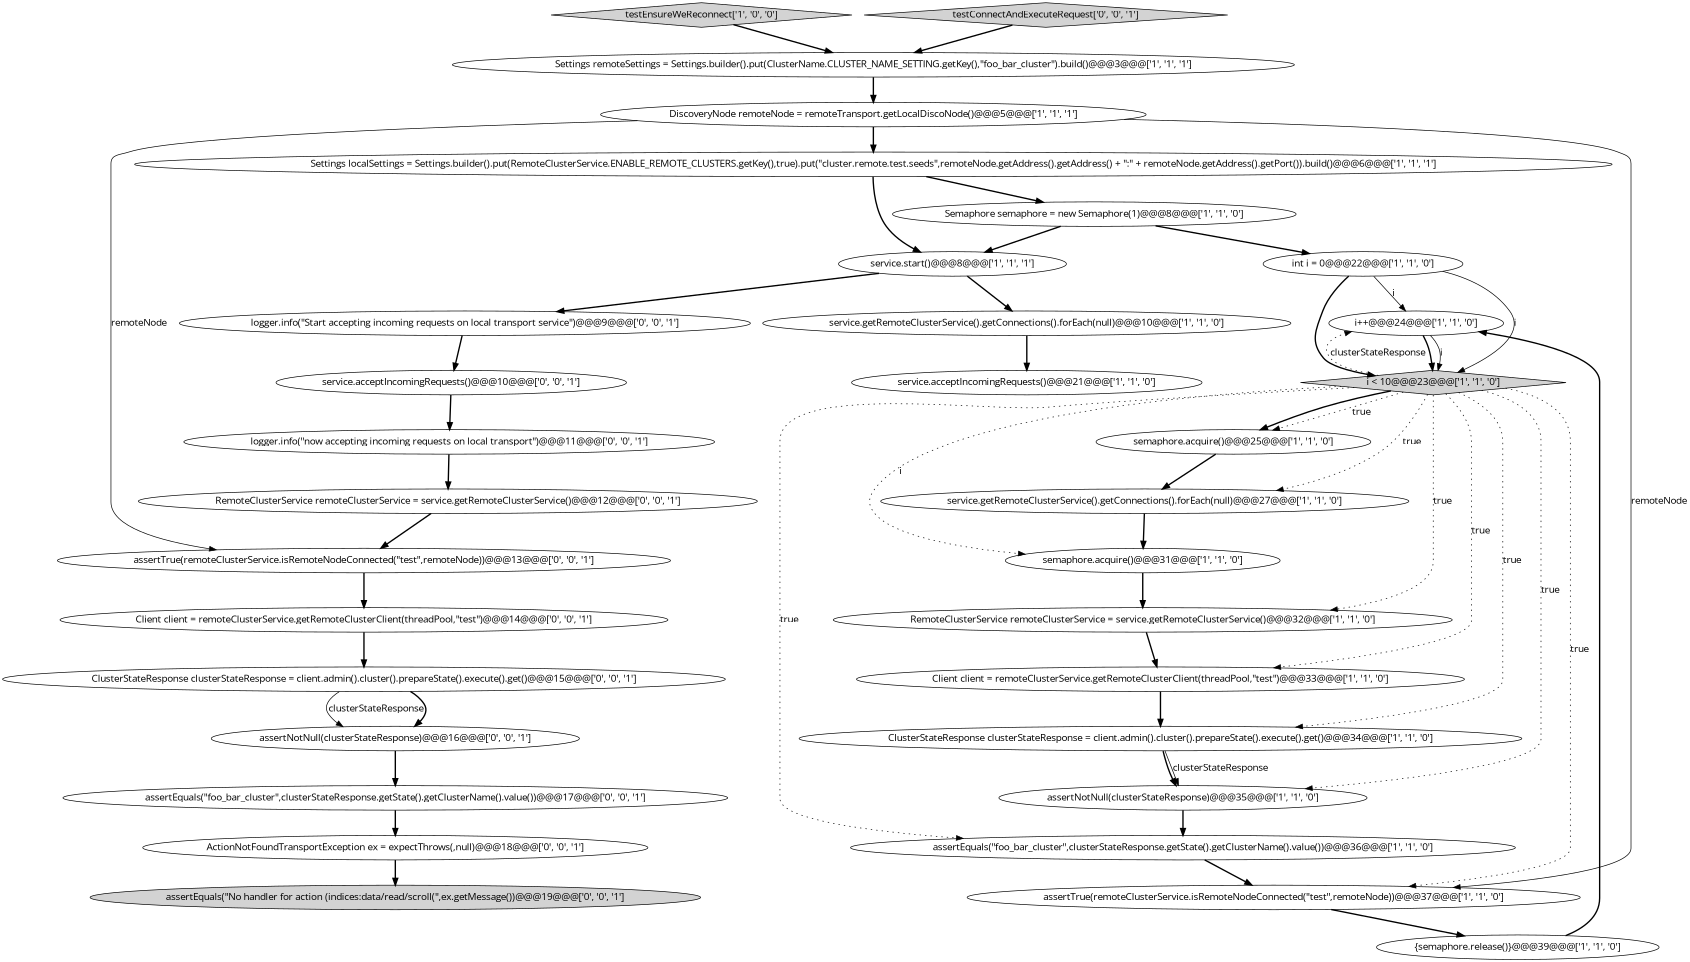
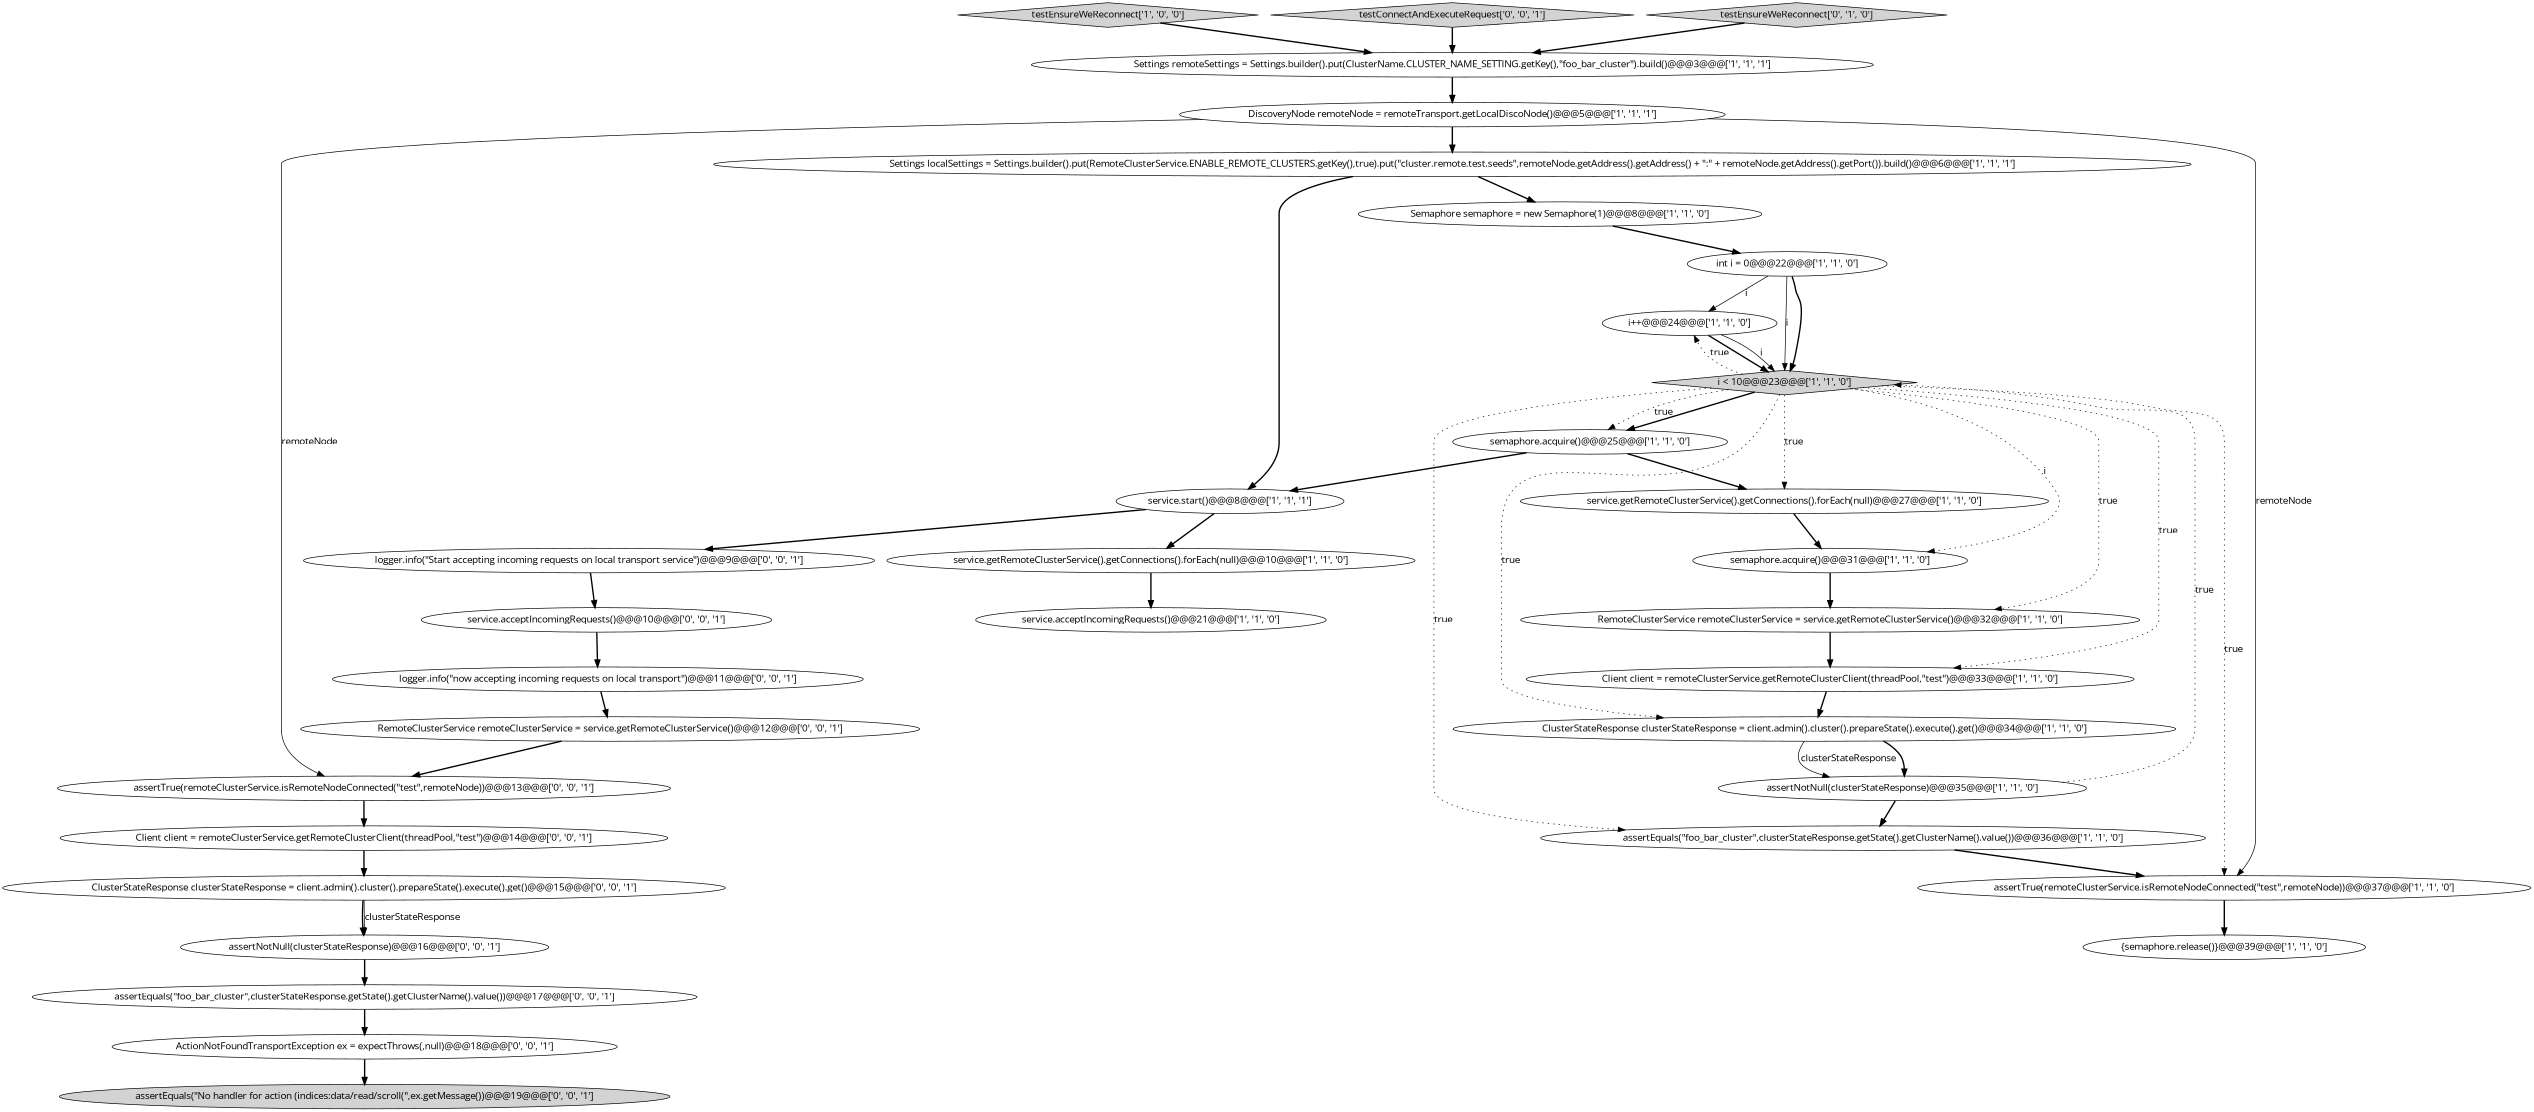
node "testEnsureWeReconnect['0', '1', '0']": added
edge "Semaphore semaphore = new Semaphore(1)@@@8@@@['1', '1', '0']" -> "service.start()@@@8@@@['1', '1', '1']": now "semaphore.acquire()@@@25@@@['1', '1', '0']" -> "service.start()@@@8@@@['1', '1', '1']"
edge "i < 10@@@23@@@['1', '1', '0']" -> "i++@@@24@@@['1', '1', '0']": label "clusterStateResponse" -> "true"
edge "{semaphore.release()}@@@39@@@['1', '1', '0']" -> "i++@@@24@@@['1', '1', '0']": removed
edge "i < 10@@@23@@@['1', '1', '0']" -> "assertNotNull(clusterStateResponse)@@@35@@@['1', '1', '0']": reversed
